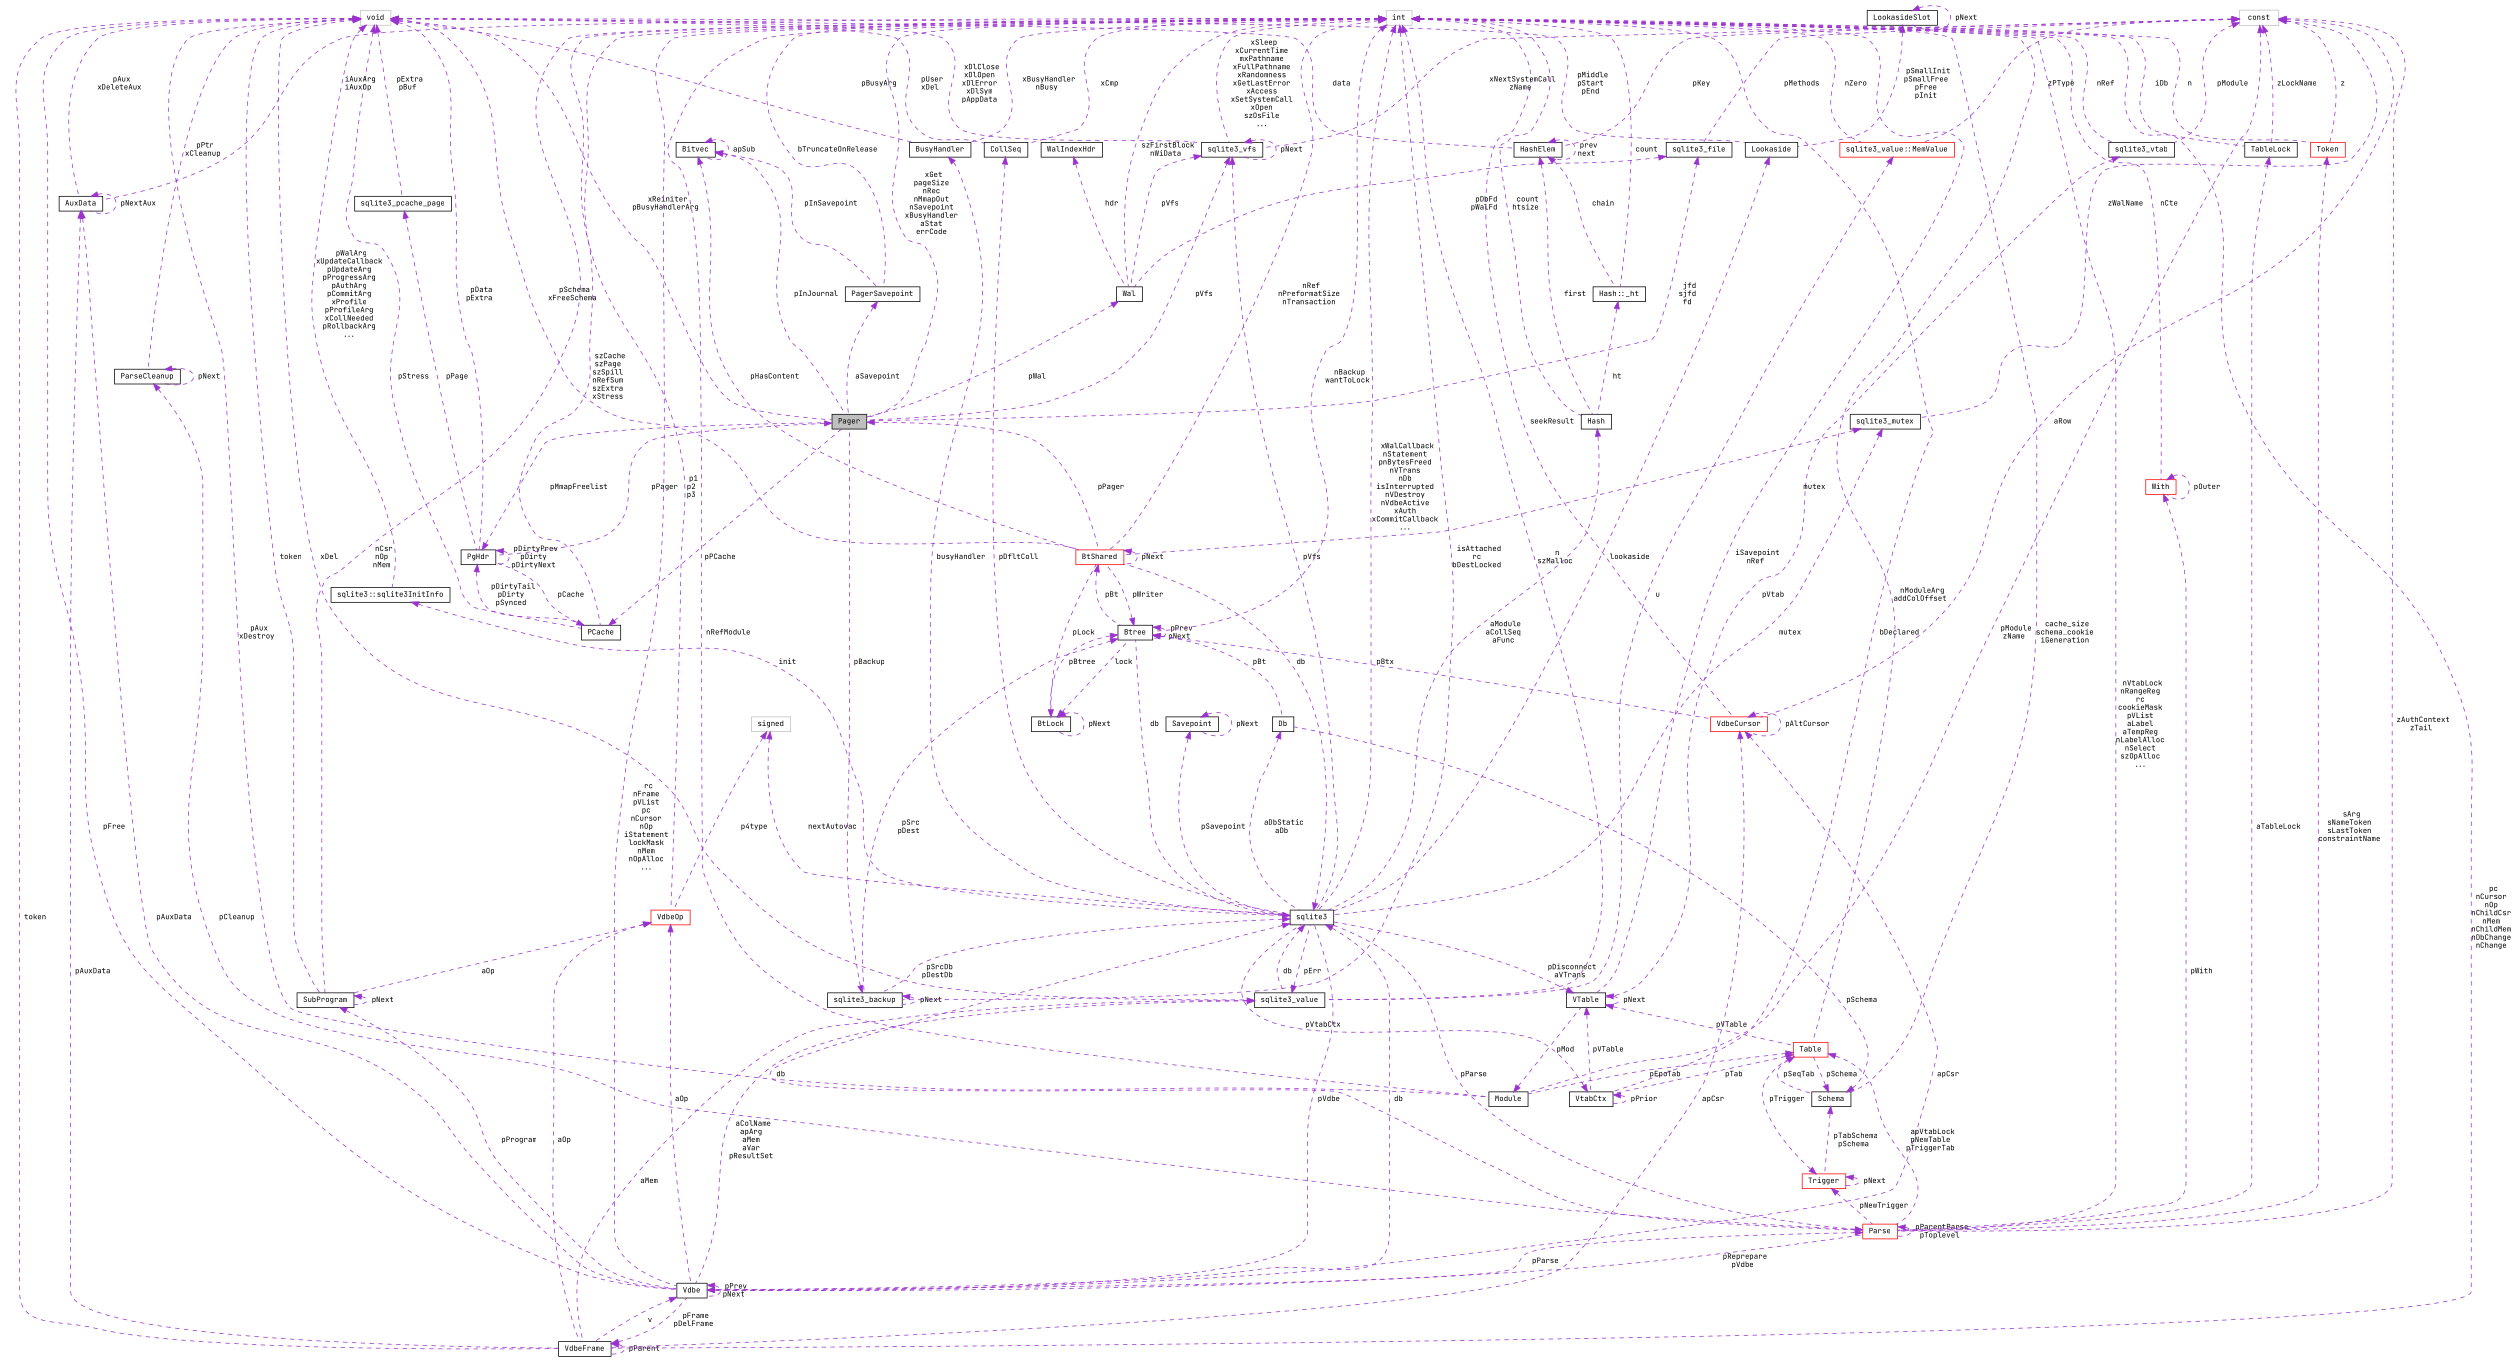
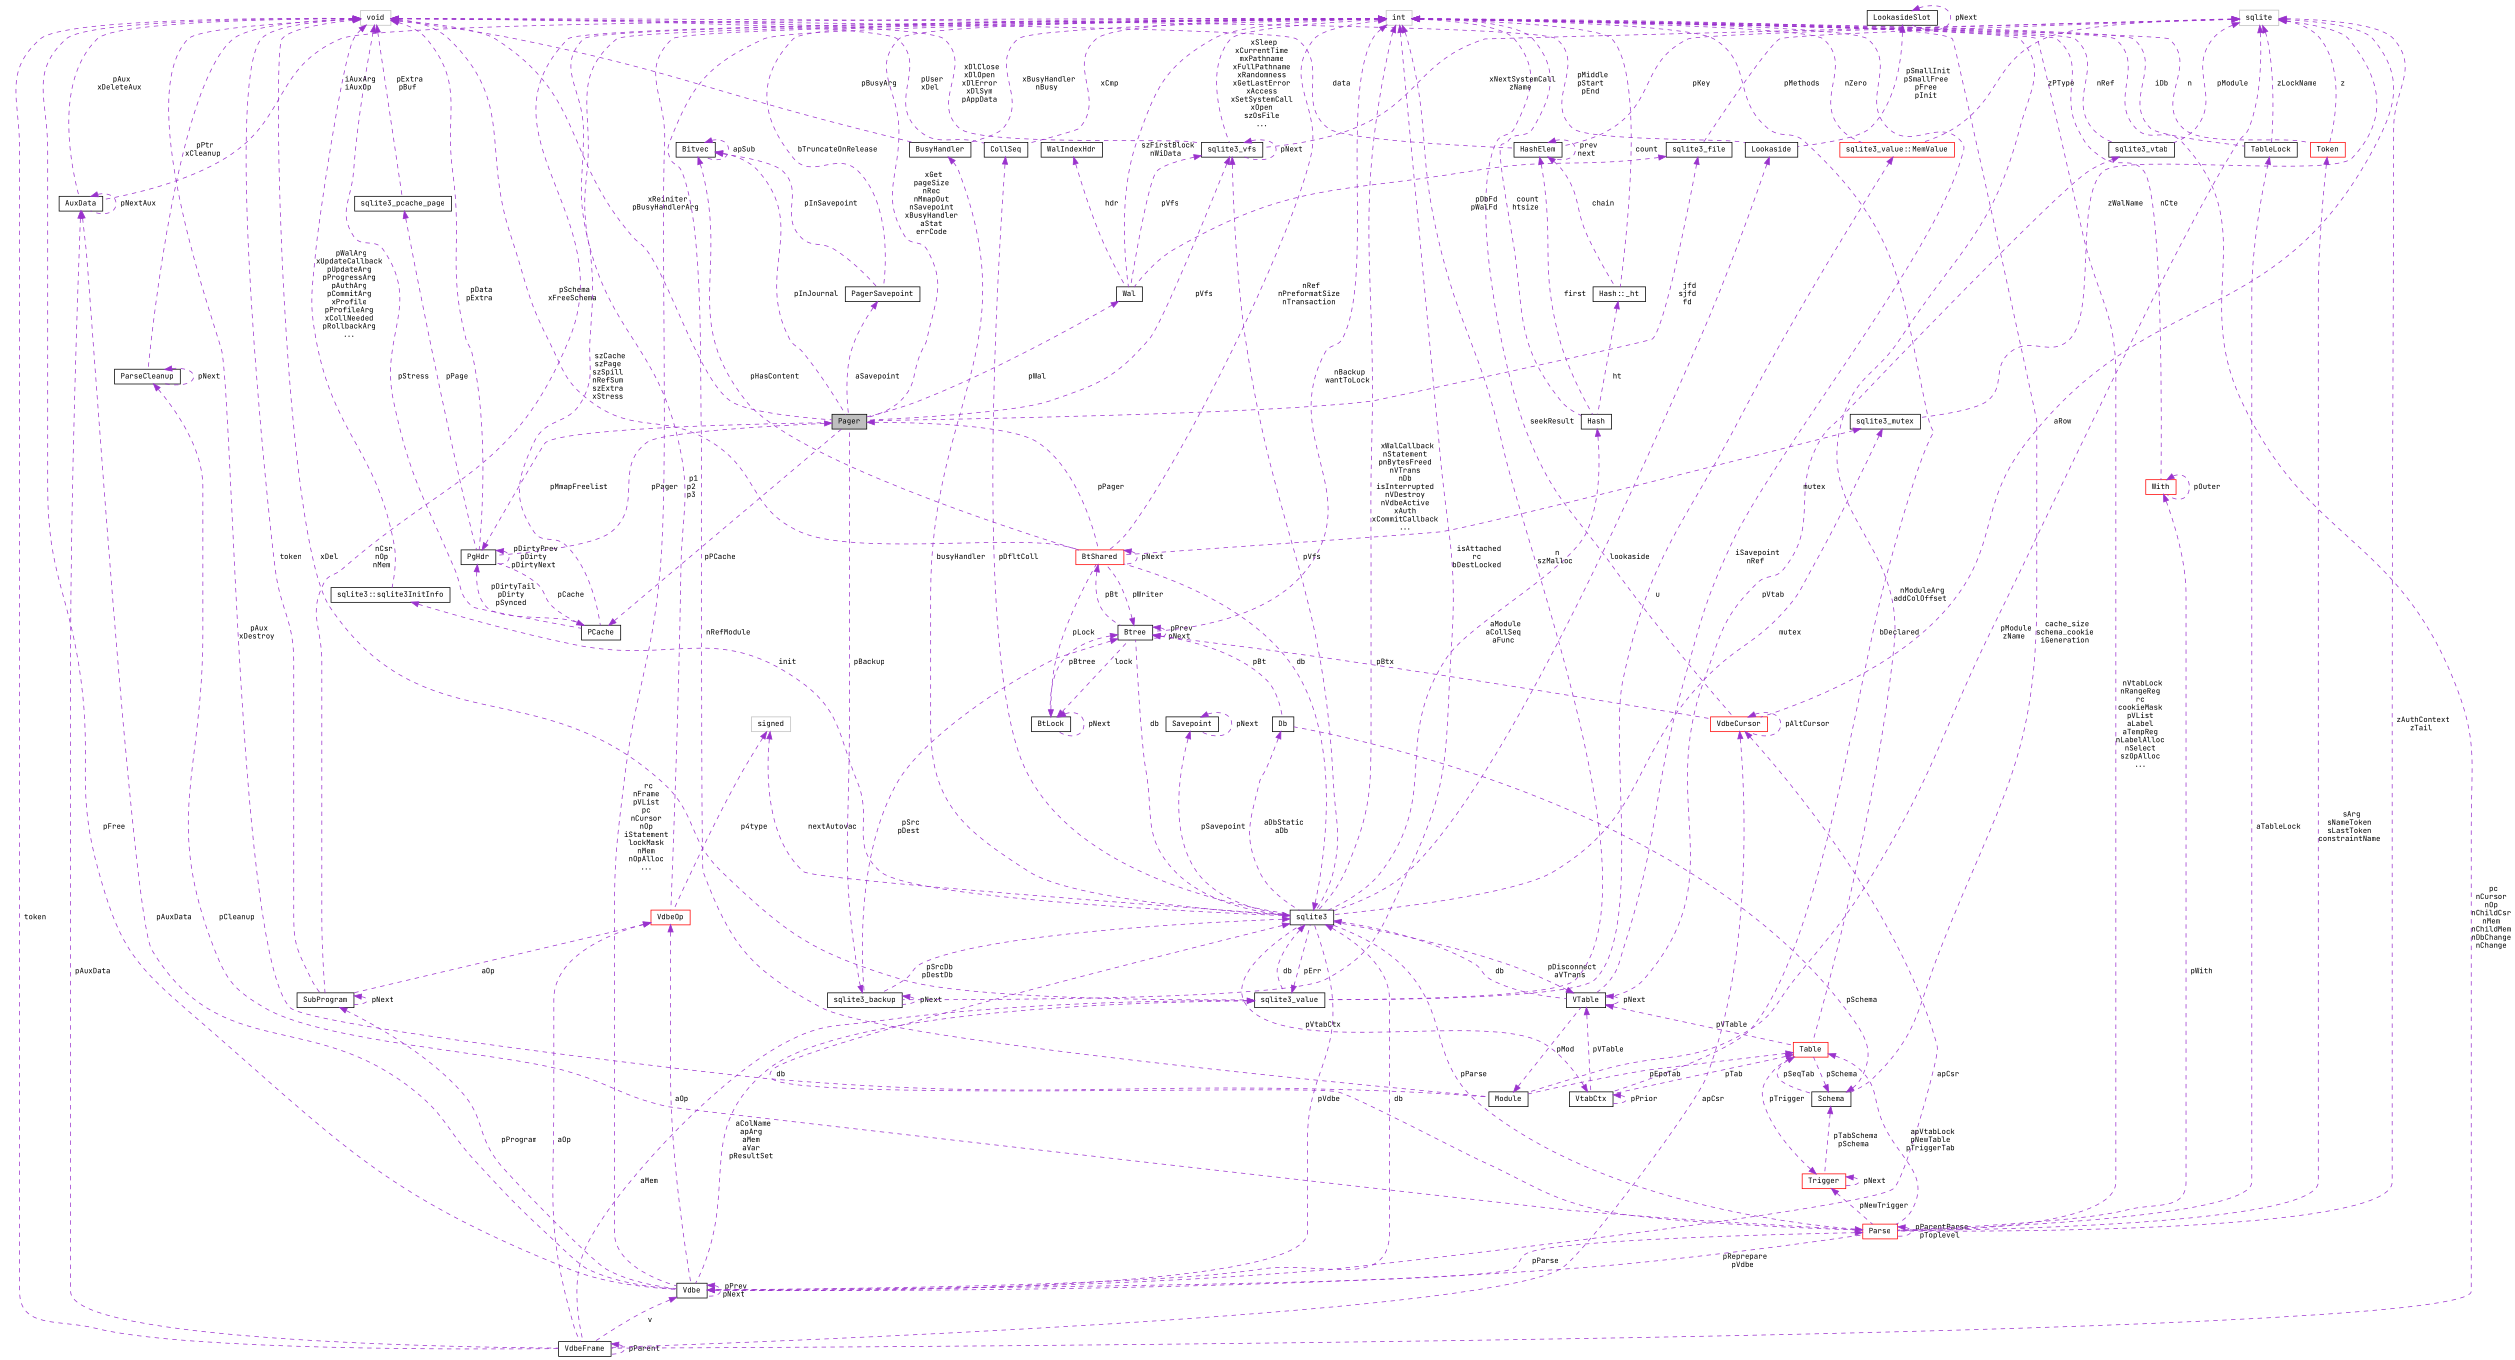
node "const": label "const" -> "sqlite"
edge "VTable" -> "sqlite3": added, label "db"
edge "Vdbe" -> "VdbeFrame": removed, label "pFrame pDelFrame"
